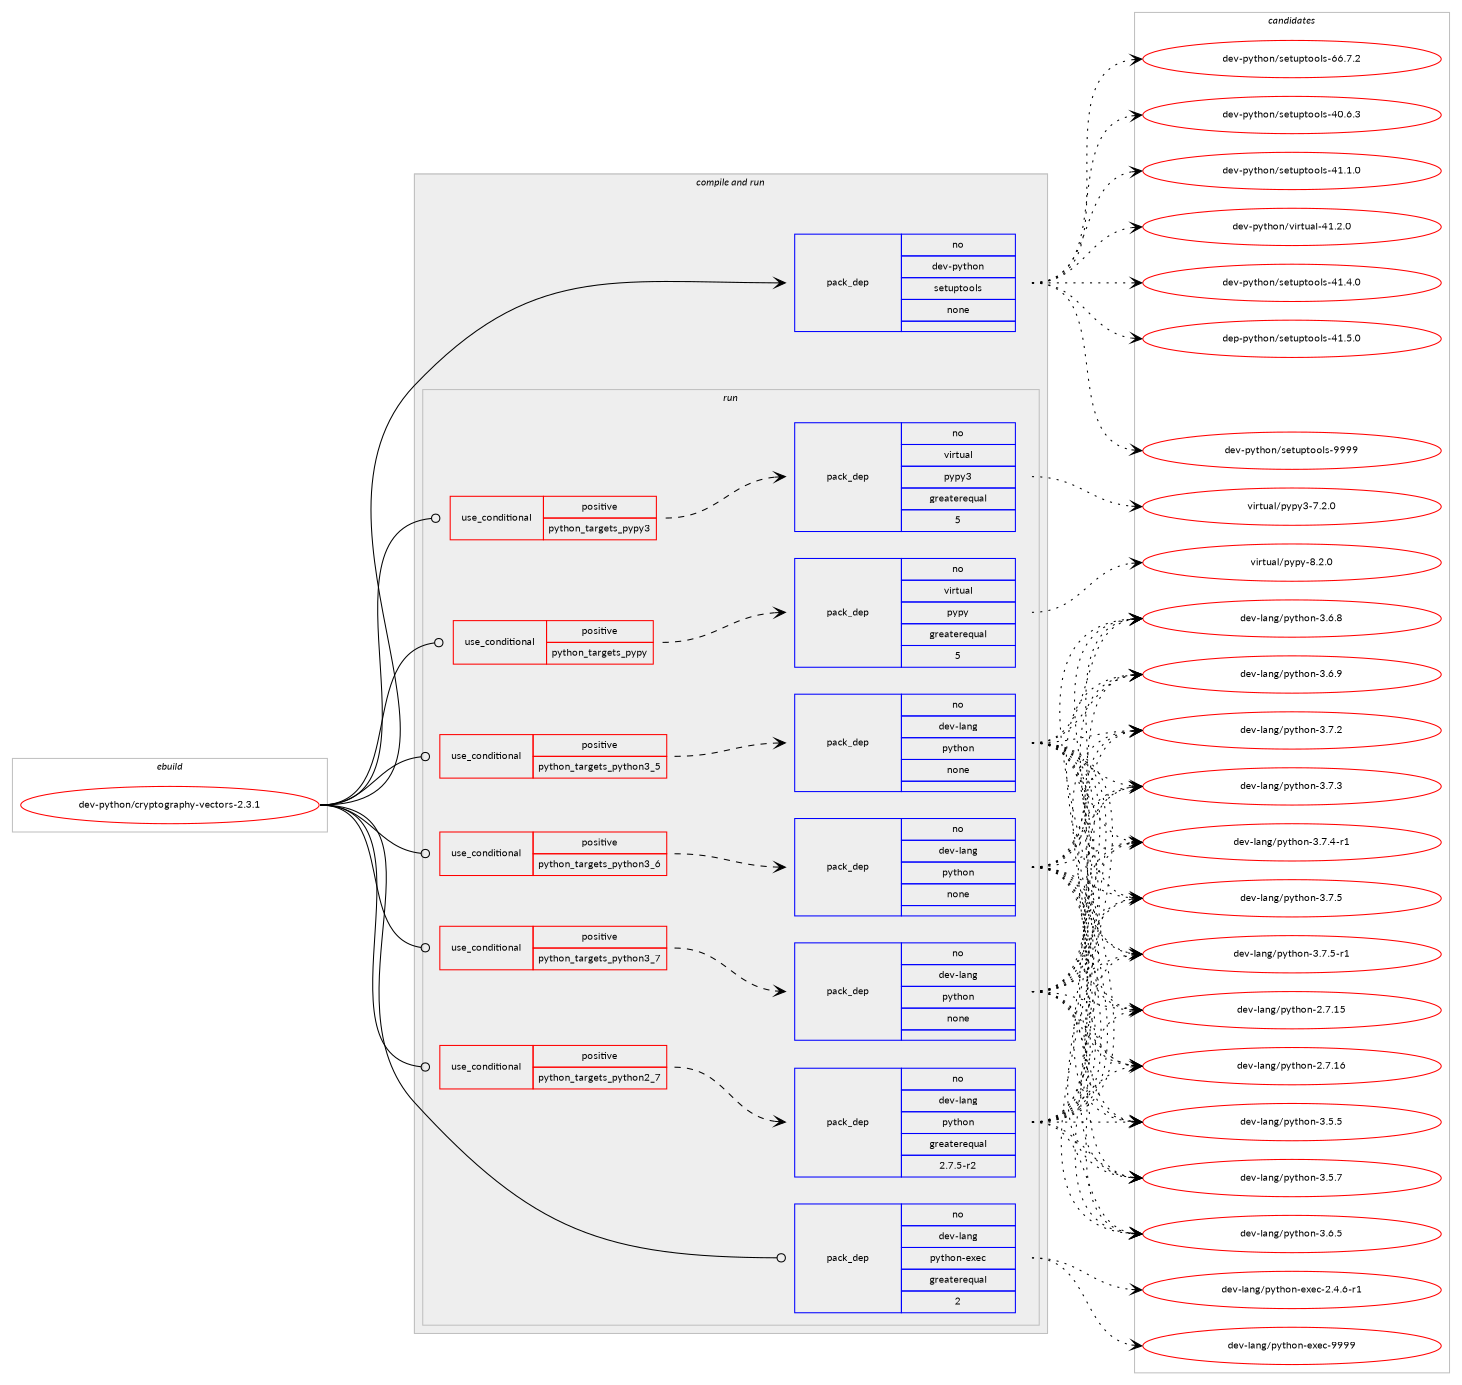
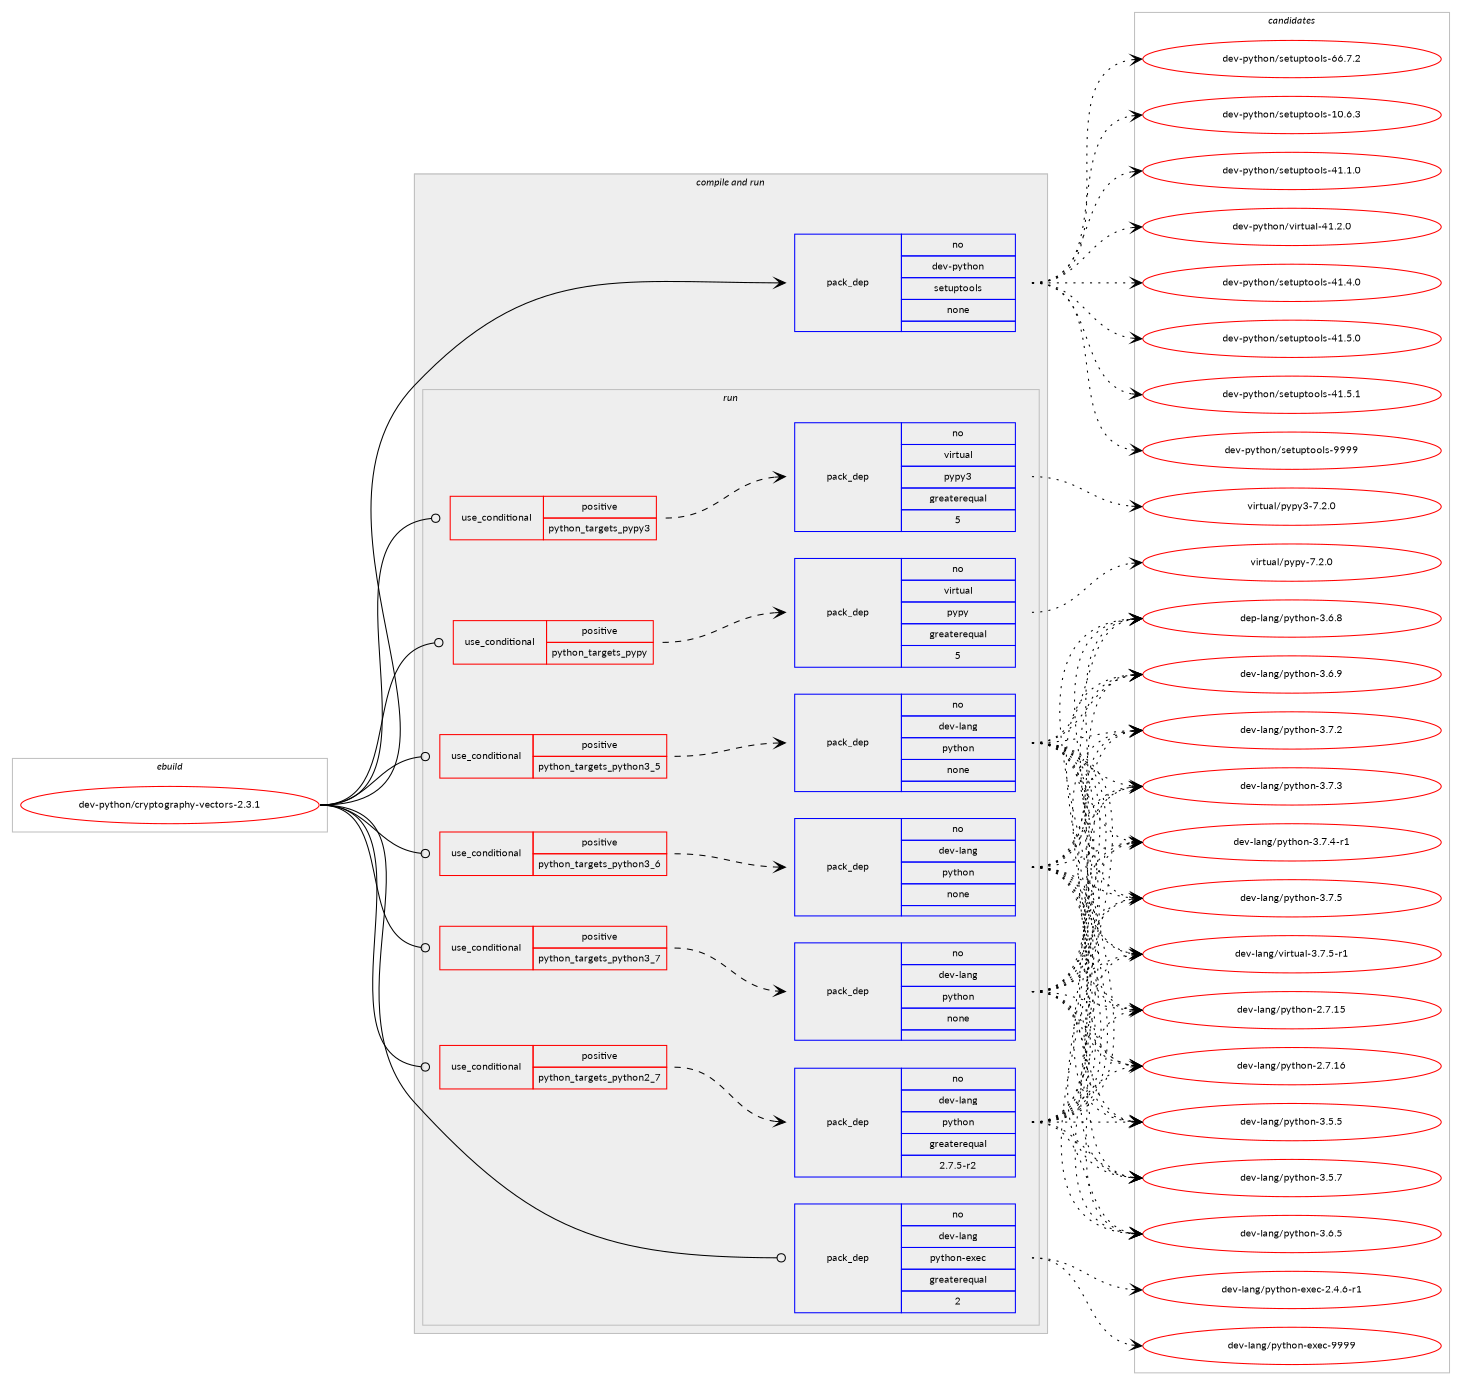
node "dev-python/setuptools-40.6.3": label "dev-python/setuptools-40.6.3" -> "dev-python/setuptools-10.6.3"
node "dep-python/setuptools-41.5.0": label "dep-python/setuptools-41.5.0" -> "dev-python/setuptools-41.5.0"
node "dev-python/setuptools-41.5.1": added
node "virtual/pypy-8.2.0": label "virtual/pypy-8.2.0" -> "virtual/pypy-7.2.0"
node "dev-lang/python-3.6.8": label "dev-lang/python-3.6.8" -> "dep-lang/python-3.6.8"
node "dev-lang/python-3.7.5-r1": label "dev-lang/python-3.7.5-r1" -> "dev-lang/virtual-3.7.5-r1"
